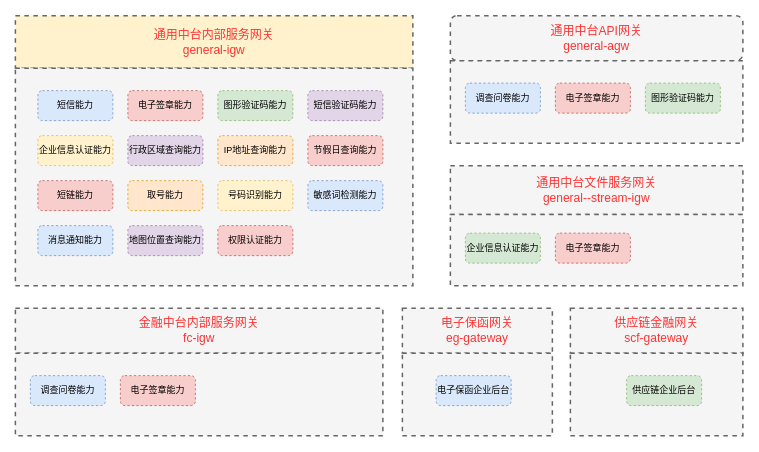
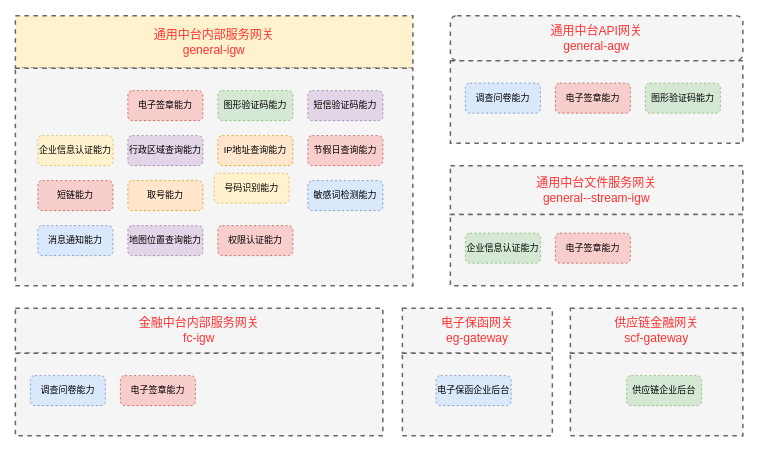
node "短信能力": removed
node "号码识别能力": moved (255, 195) -> (252, 188)
